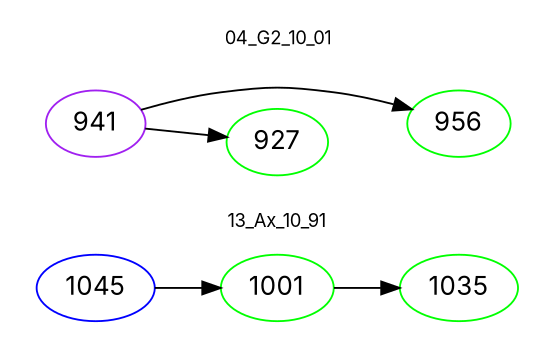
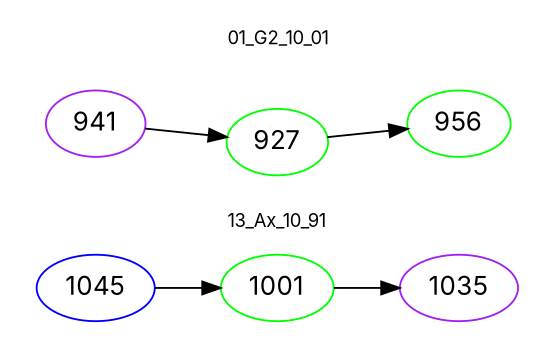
cluster "04_G2_10_01": label "04_G2_10_01" -> "01_G2_10_01"
edge "941" -> "956": now "927" -> "956"
node "1035": color green -> purple
